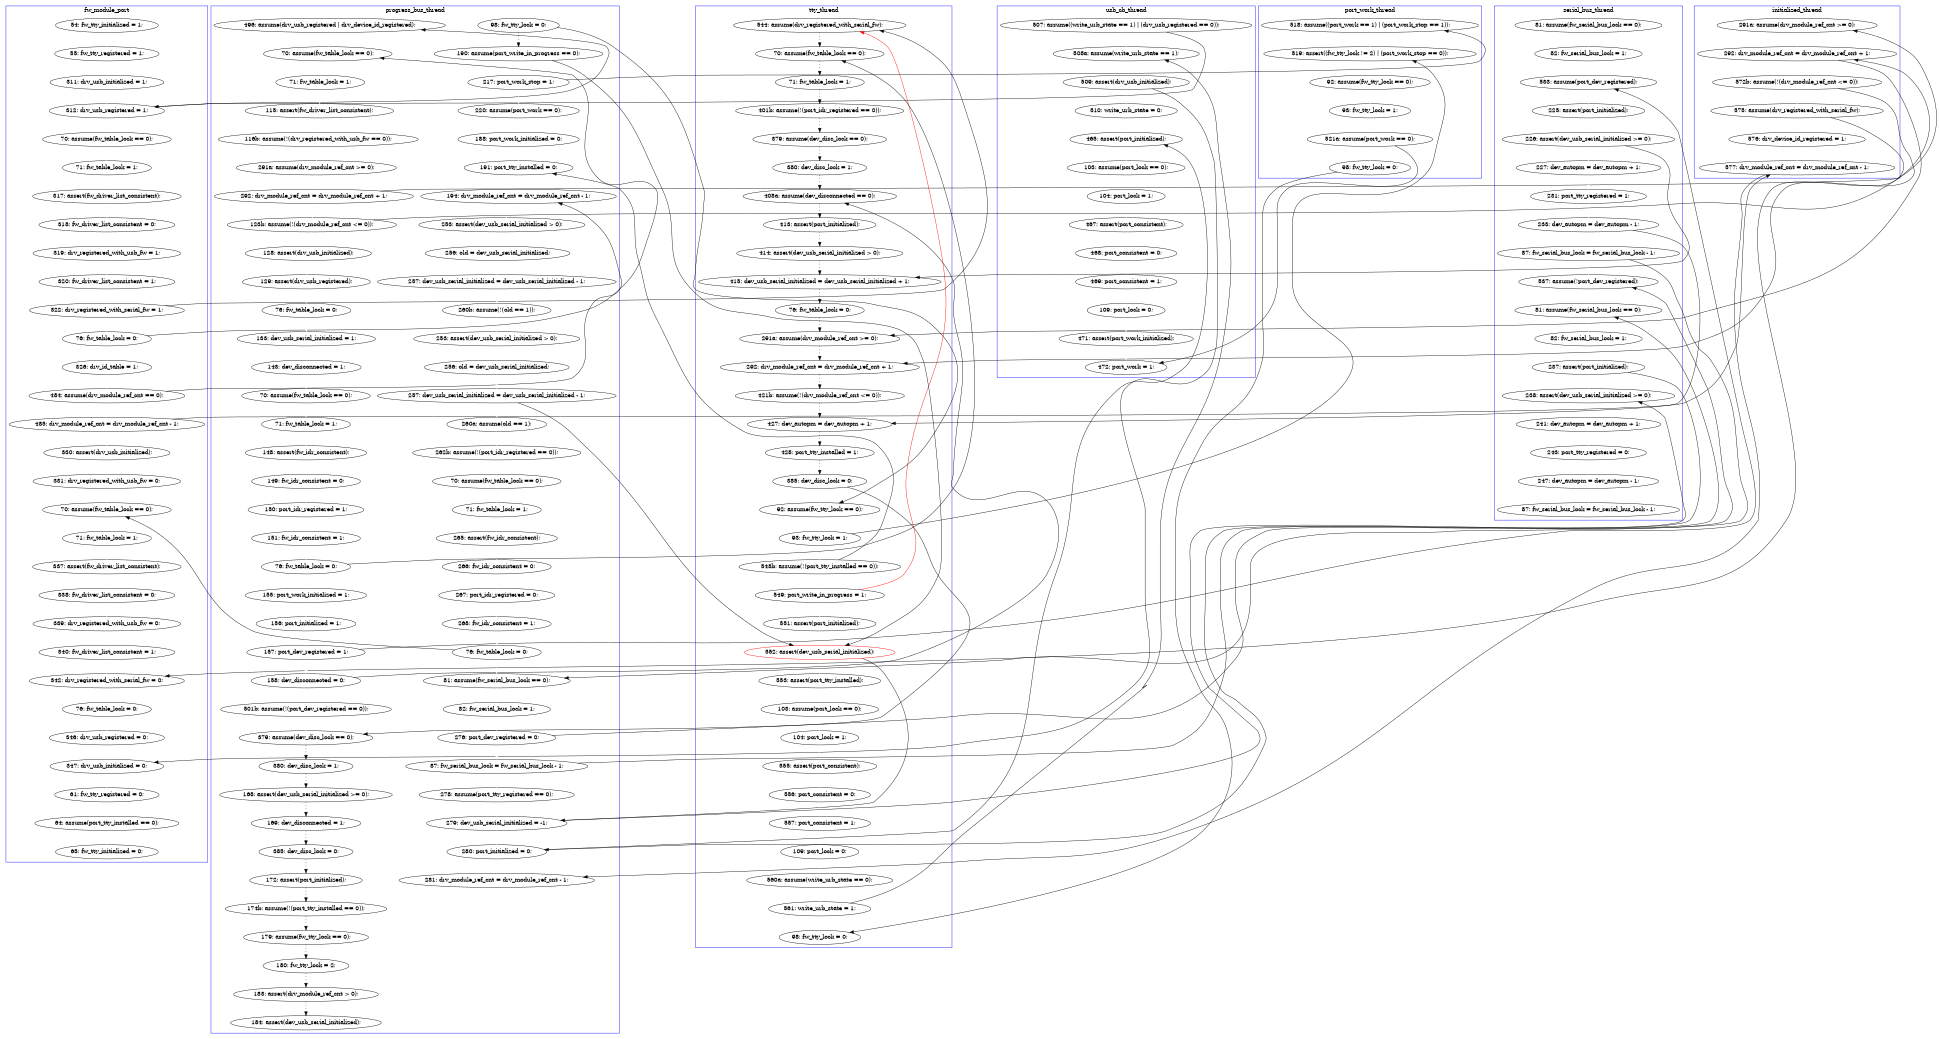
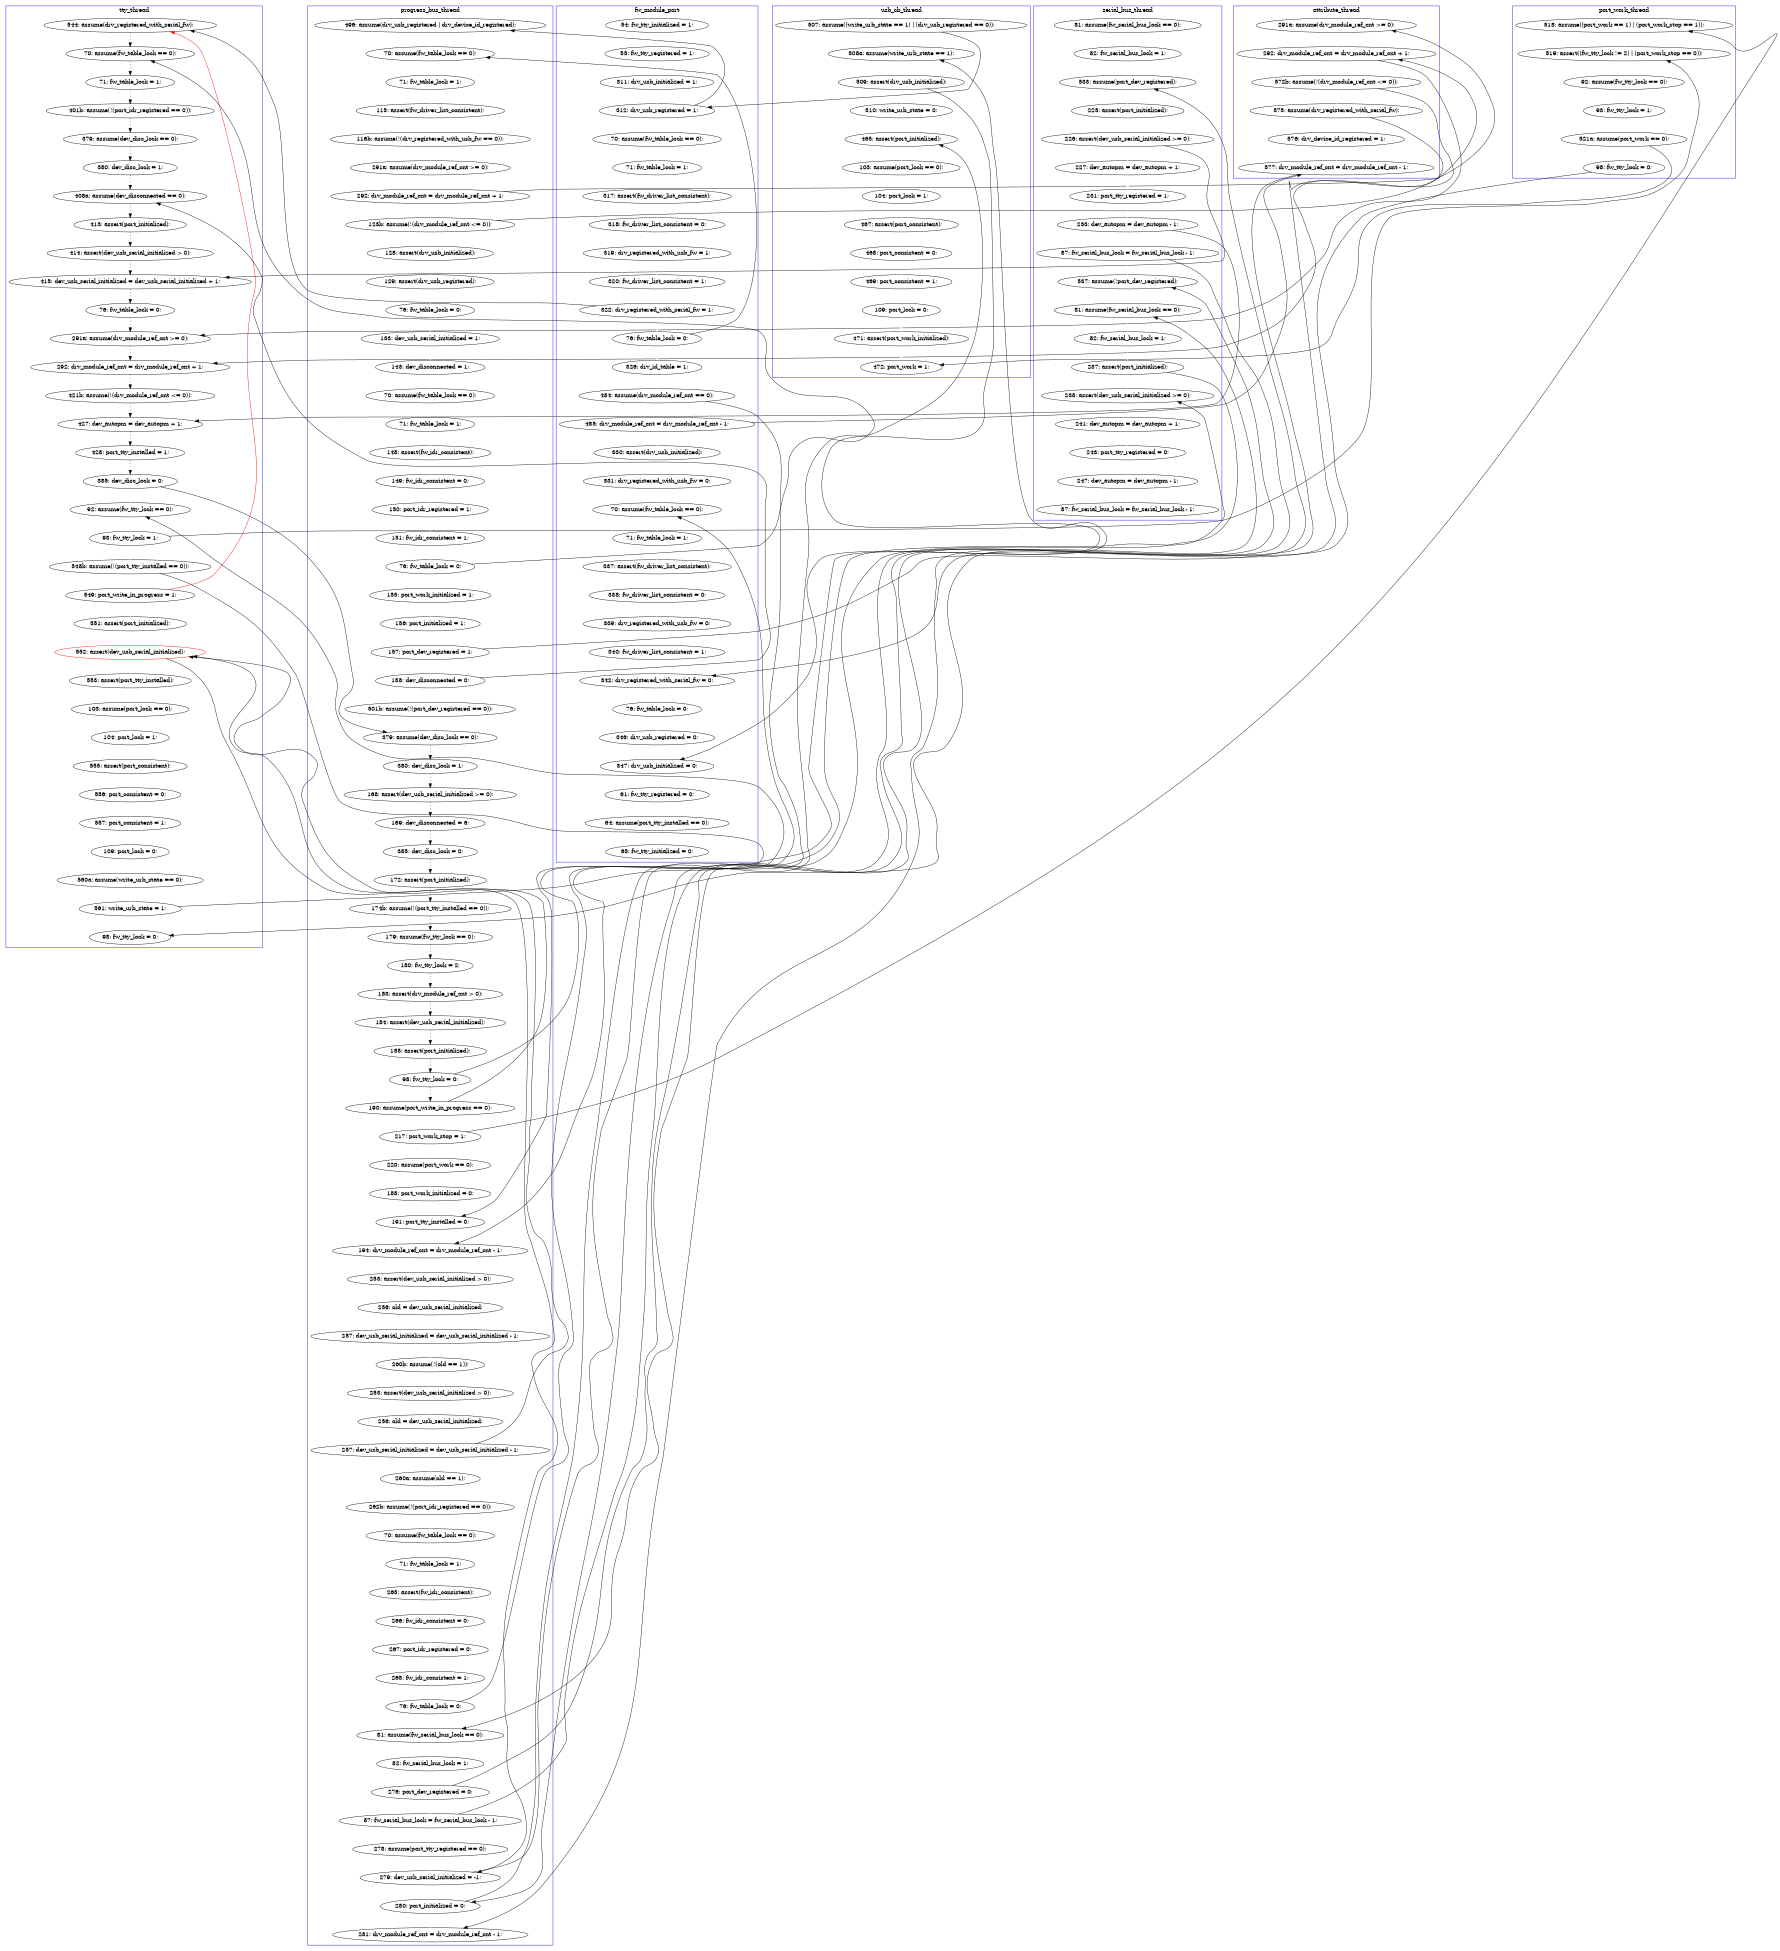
cluster "initialized_thread": label "initialized_thread" -> "attribute_thread"
node "169: dev_disconnected = 1;": label "169: dev_disconnected = 1;" -> "169: dev_disconnected = 6;"
node "185: assert(port_initialized);": added
